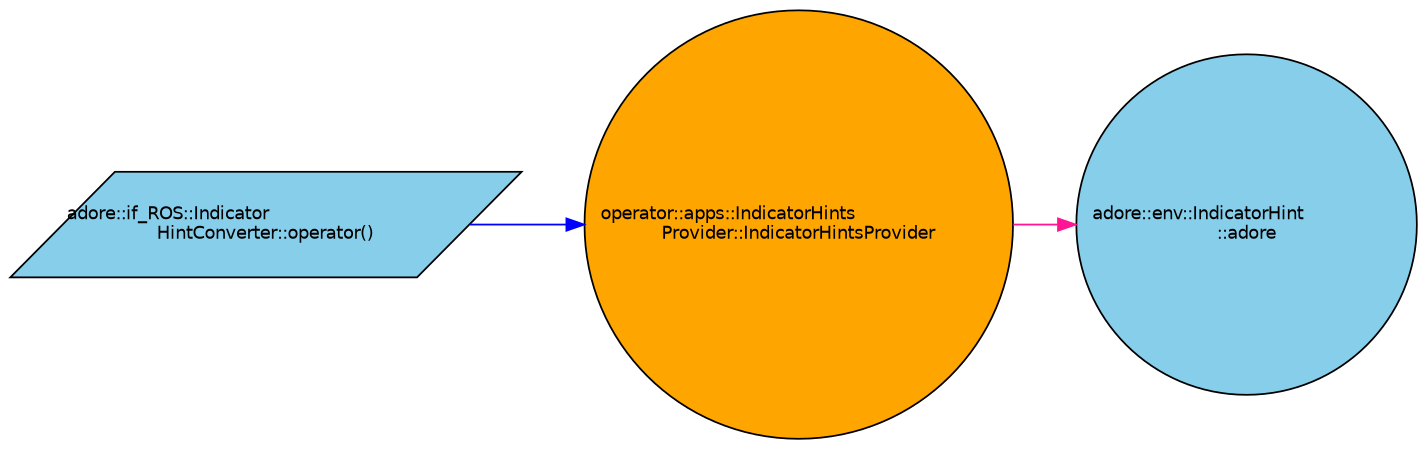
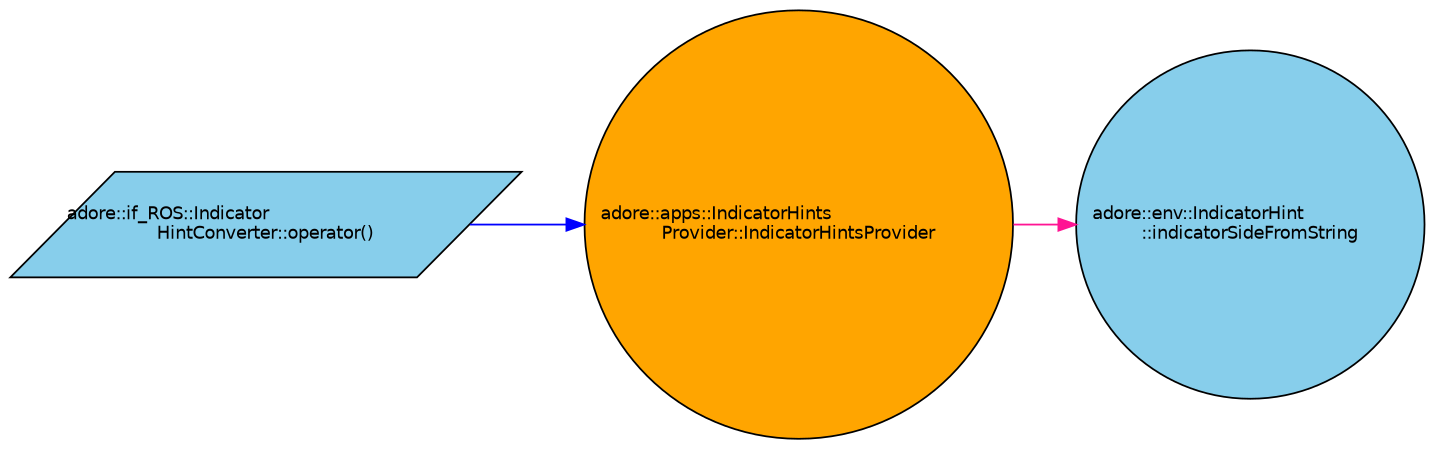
node "operator::apps::IndicatorHints Provider::IndicatorHintsProvider": label "operator::apps::IndicatorHints Provider::IndicatorHintsProvider" -> "adore::apps::IndicatorHints Provider::IndicatorHintsProvider"
node "adore::env::IndicatorHint ::adore": label "adore::env::IndicatorHint ::adore" -> "adore::env::IndicatorHint ::indicatorSideFromString"
